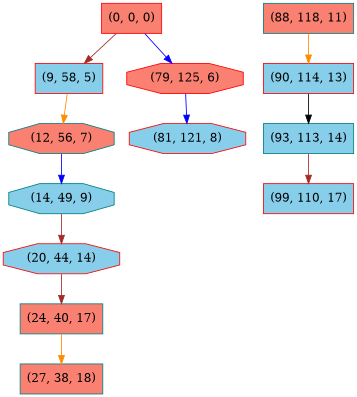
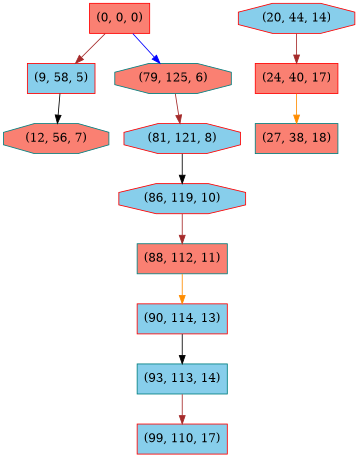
node "(88, 118, 11)": label "(88, 118, 11)" -> "(88, 112, 11)"
node "(79, 125, 6)": color red -> teal
edge "(9, 58, 5)" -> "(12, 56, 7)": color darkorange -> black
edge "(79, 125, 6)" -> "(81, 121, 8)": color blue -> brown
node "(14, 49, 9)": removed
node "(86, 119, 10)": added
node "(24, 40, 17)": color teal -> red
